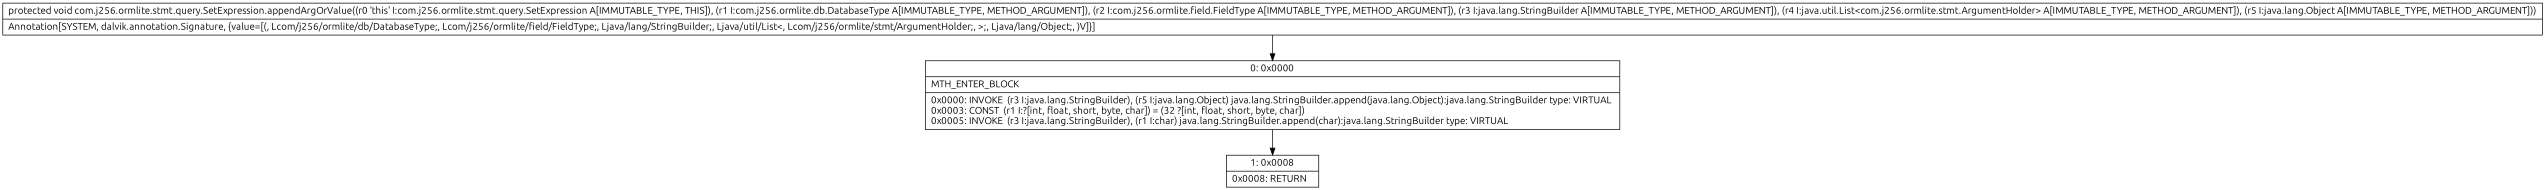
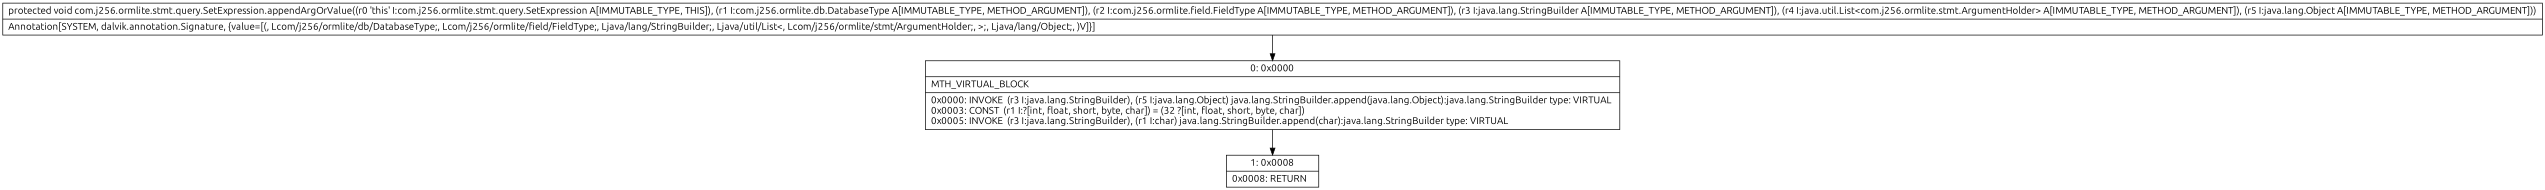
node "0: 0x0000": text "MTH_ENTER_BLOCK" -> "MTH_VIRTUAL_BLOCK"
